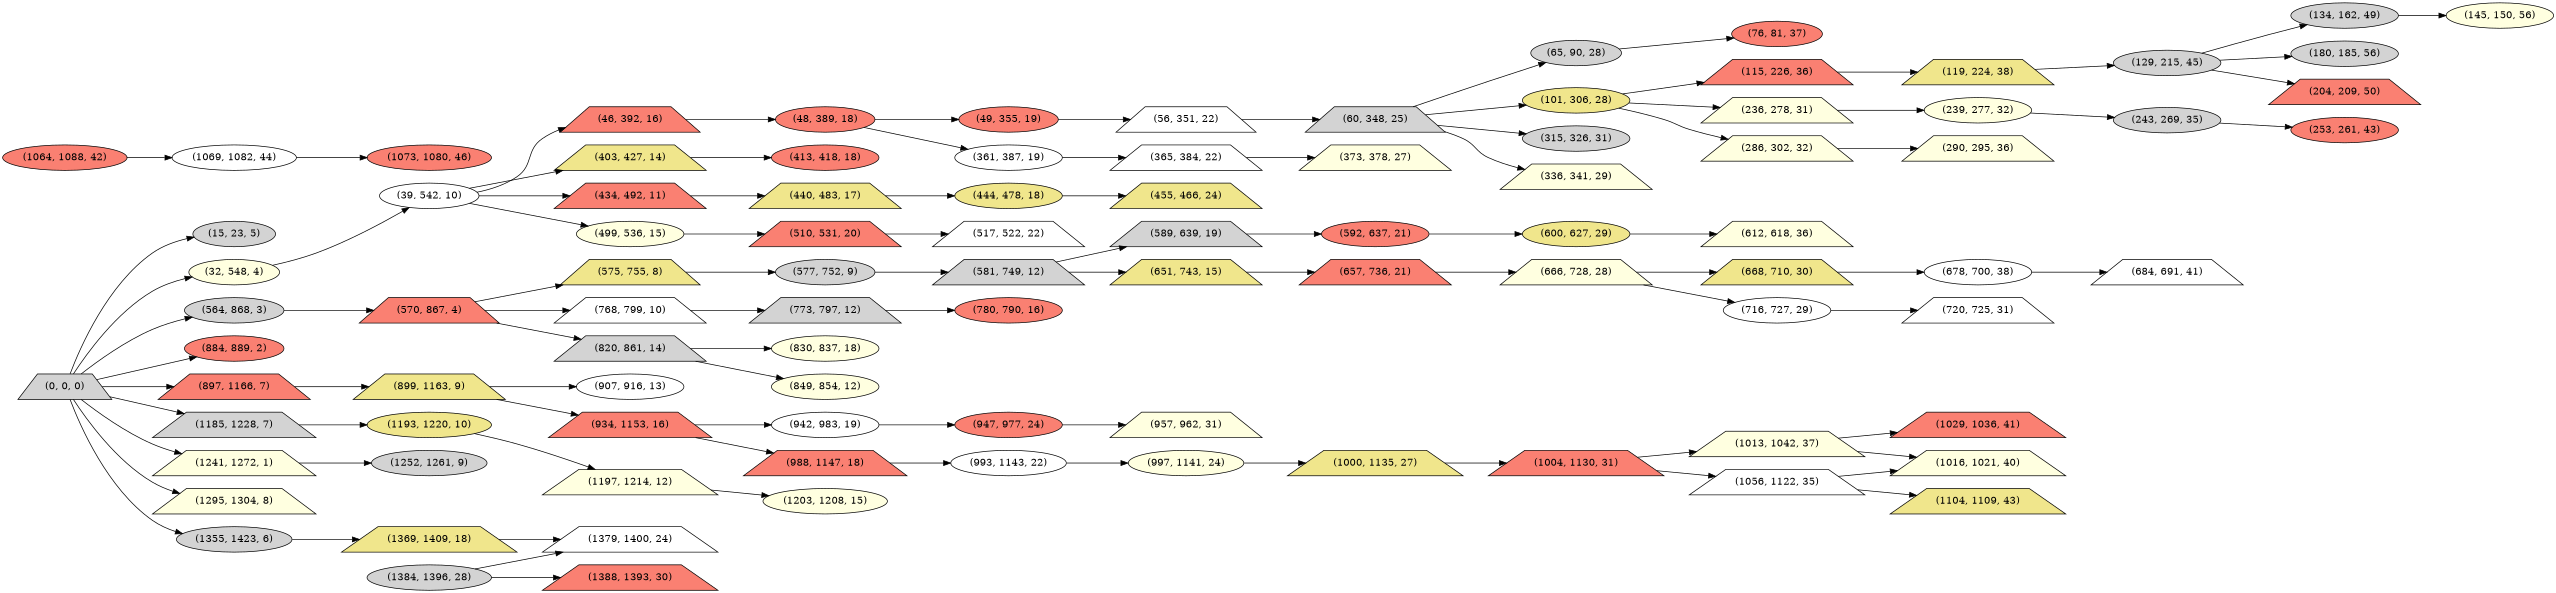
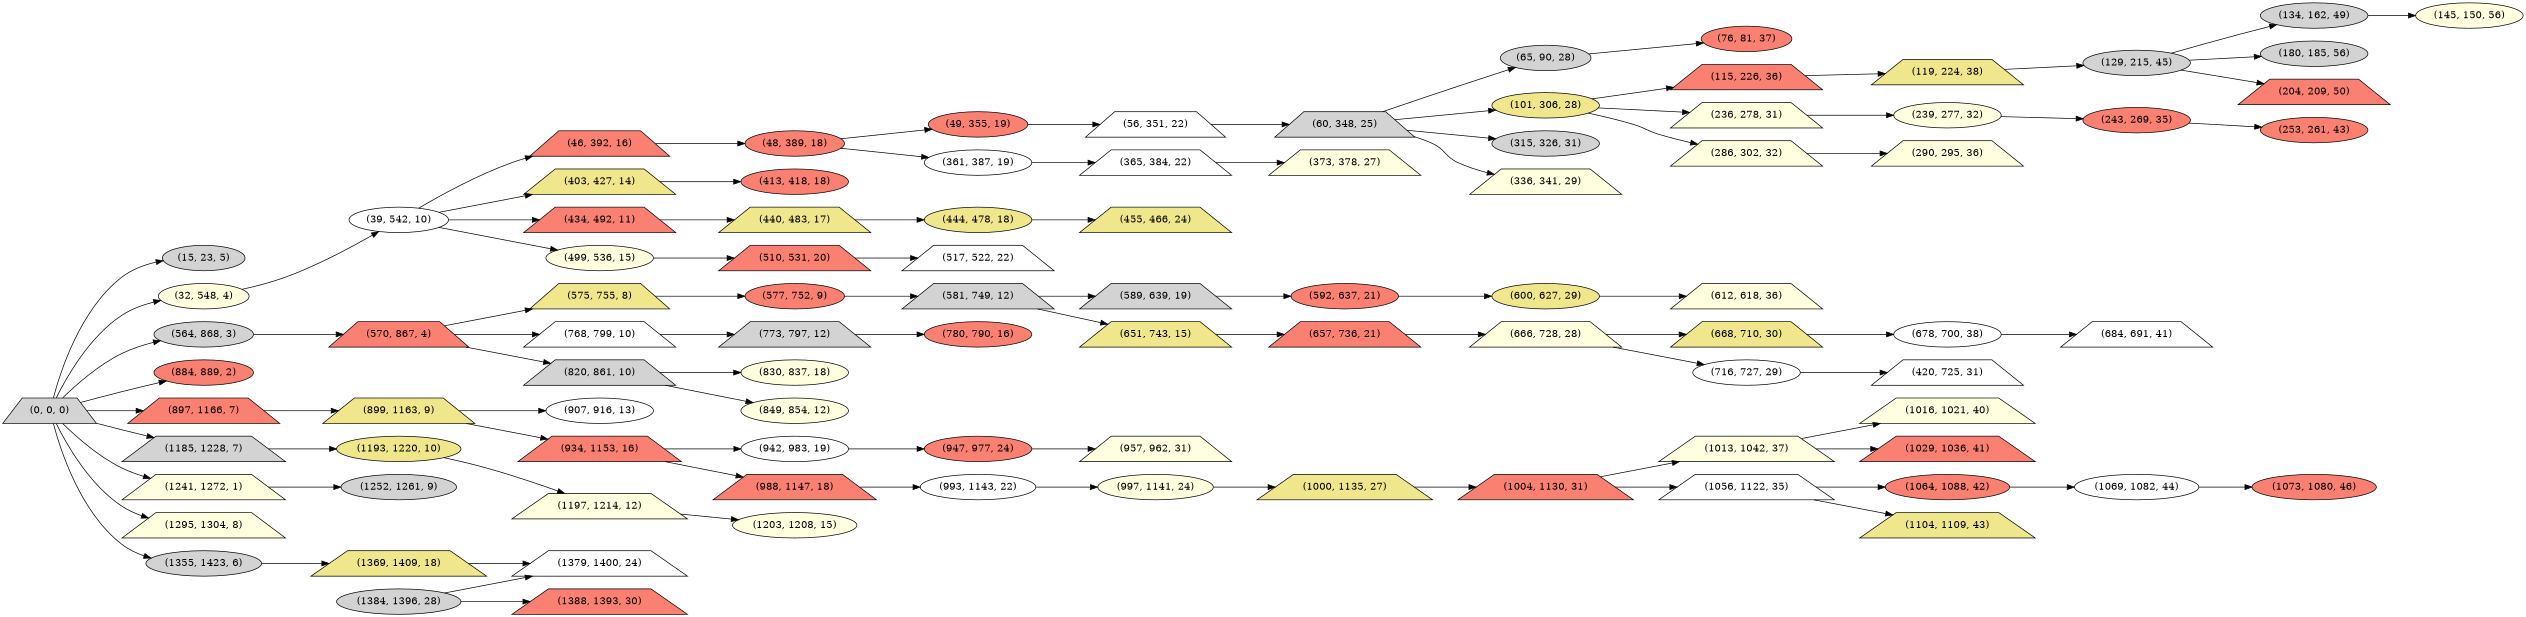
node "(243, 269, 35)": fillcolor lightgrey -> salmon
node "(577, 752, 9)": fillcolor lightgrey -> salmon
node "(720, 725, 31)": label "(720, 725, 31)" -> "(420, 725, 31)"
node "(820, 861, 14)": label "(820, 861, 14)" -> "(820, 861, 10)"
edge "(1056, 1122, 35)" -> "(1016, 1021, 40)": now "(1056, 1122, 35)" -> "(1064, 1088, 42)"
